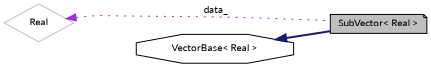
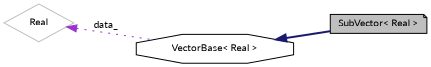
edge "SubVector< Real >" -> "Real": now "VectorBase< Real >" -> "Real"
